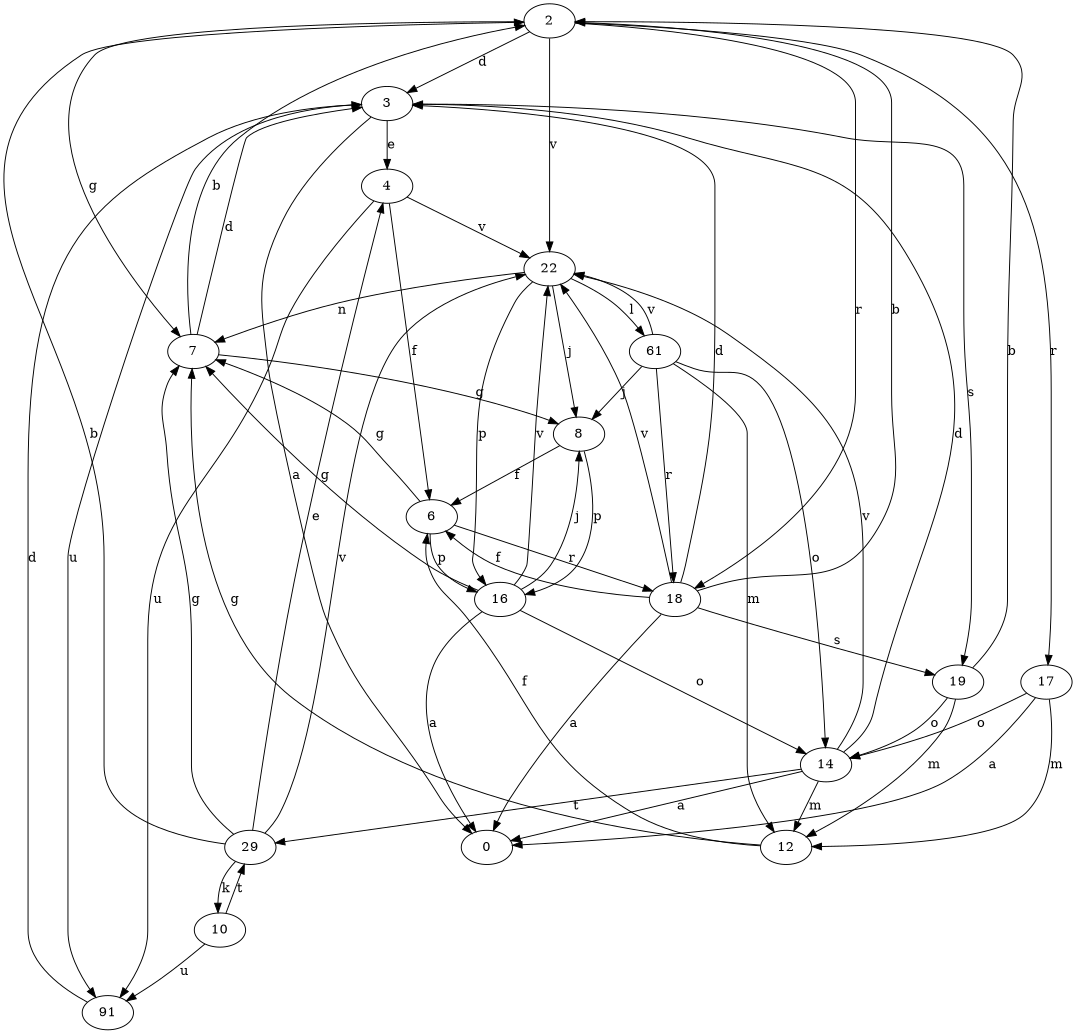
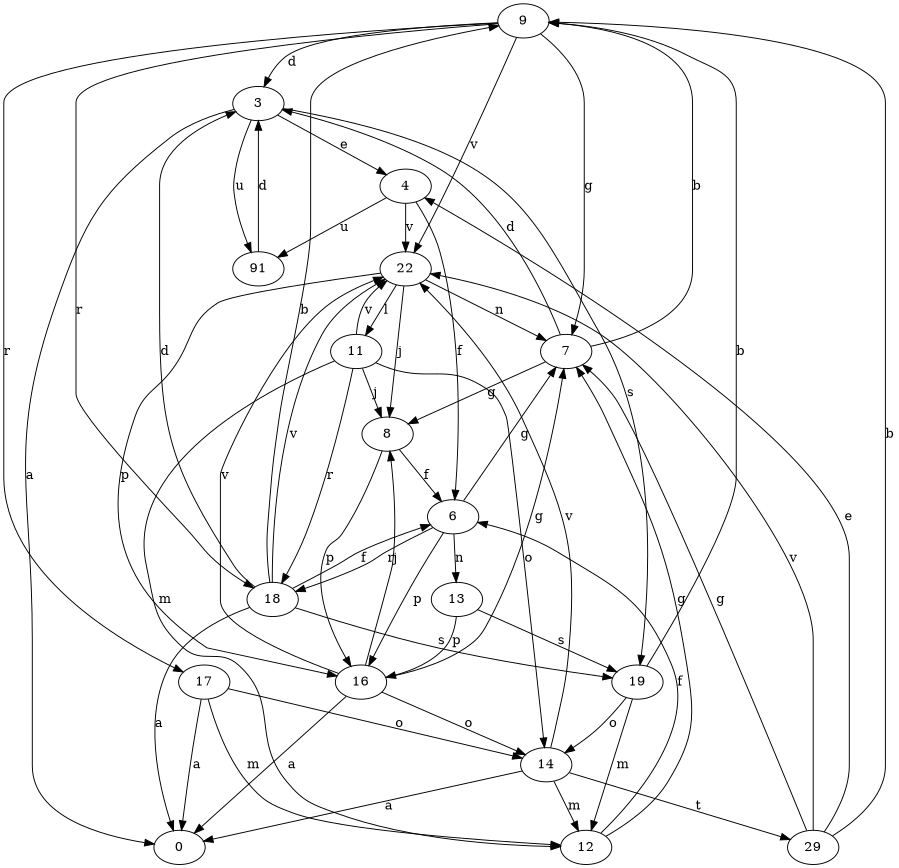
node "2": label "2" -> "9"
edge "14" -> "3": removed, label "d"
node "61": label "61" -> "11"
node "13": added
node "10": removed
